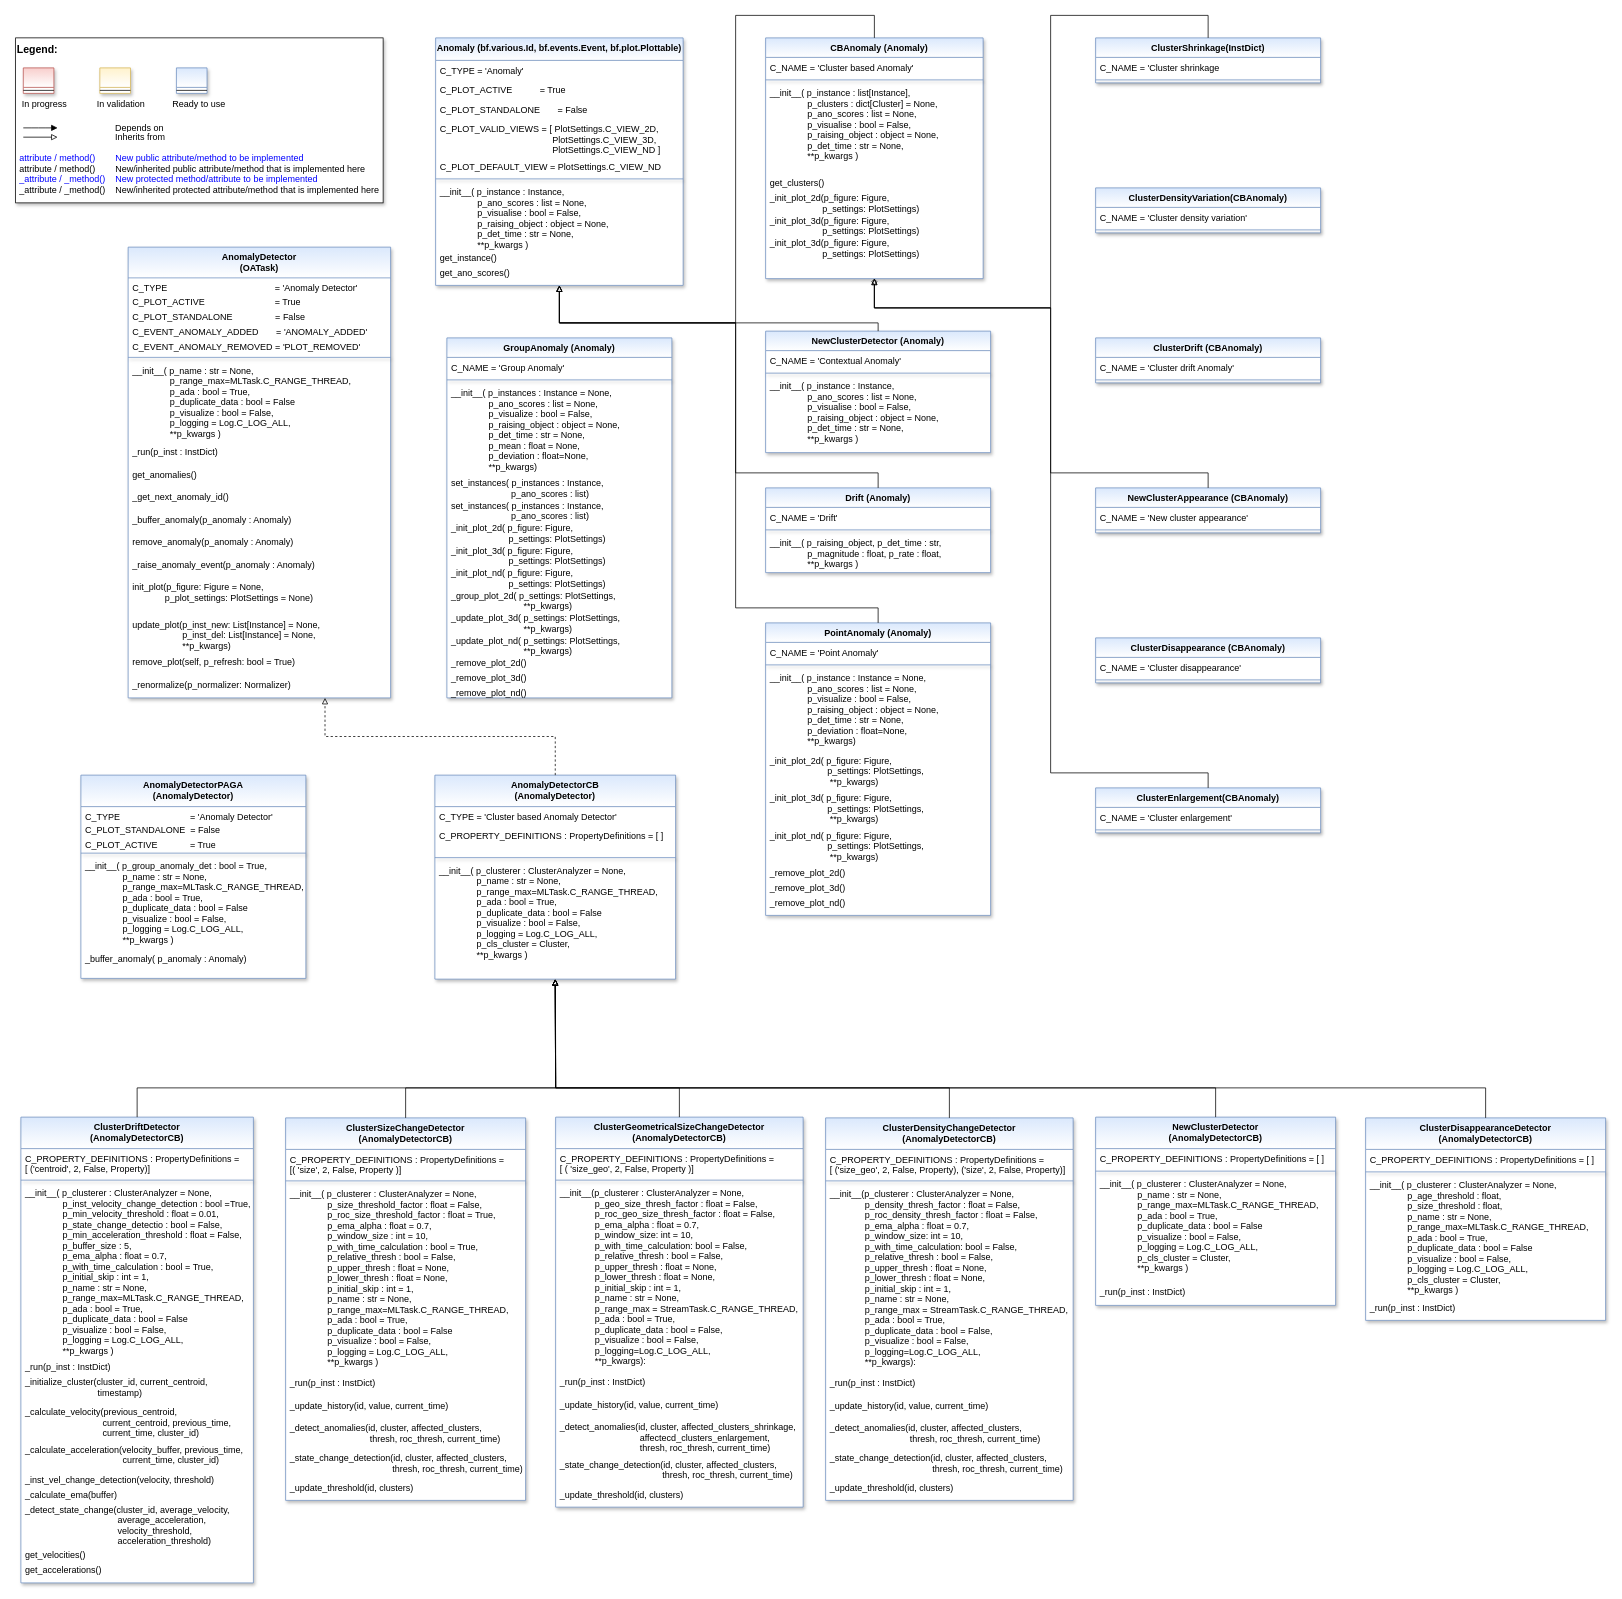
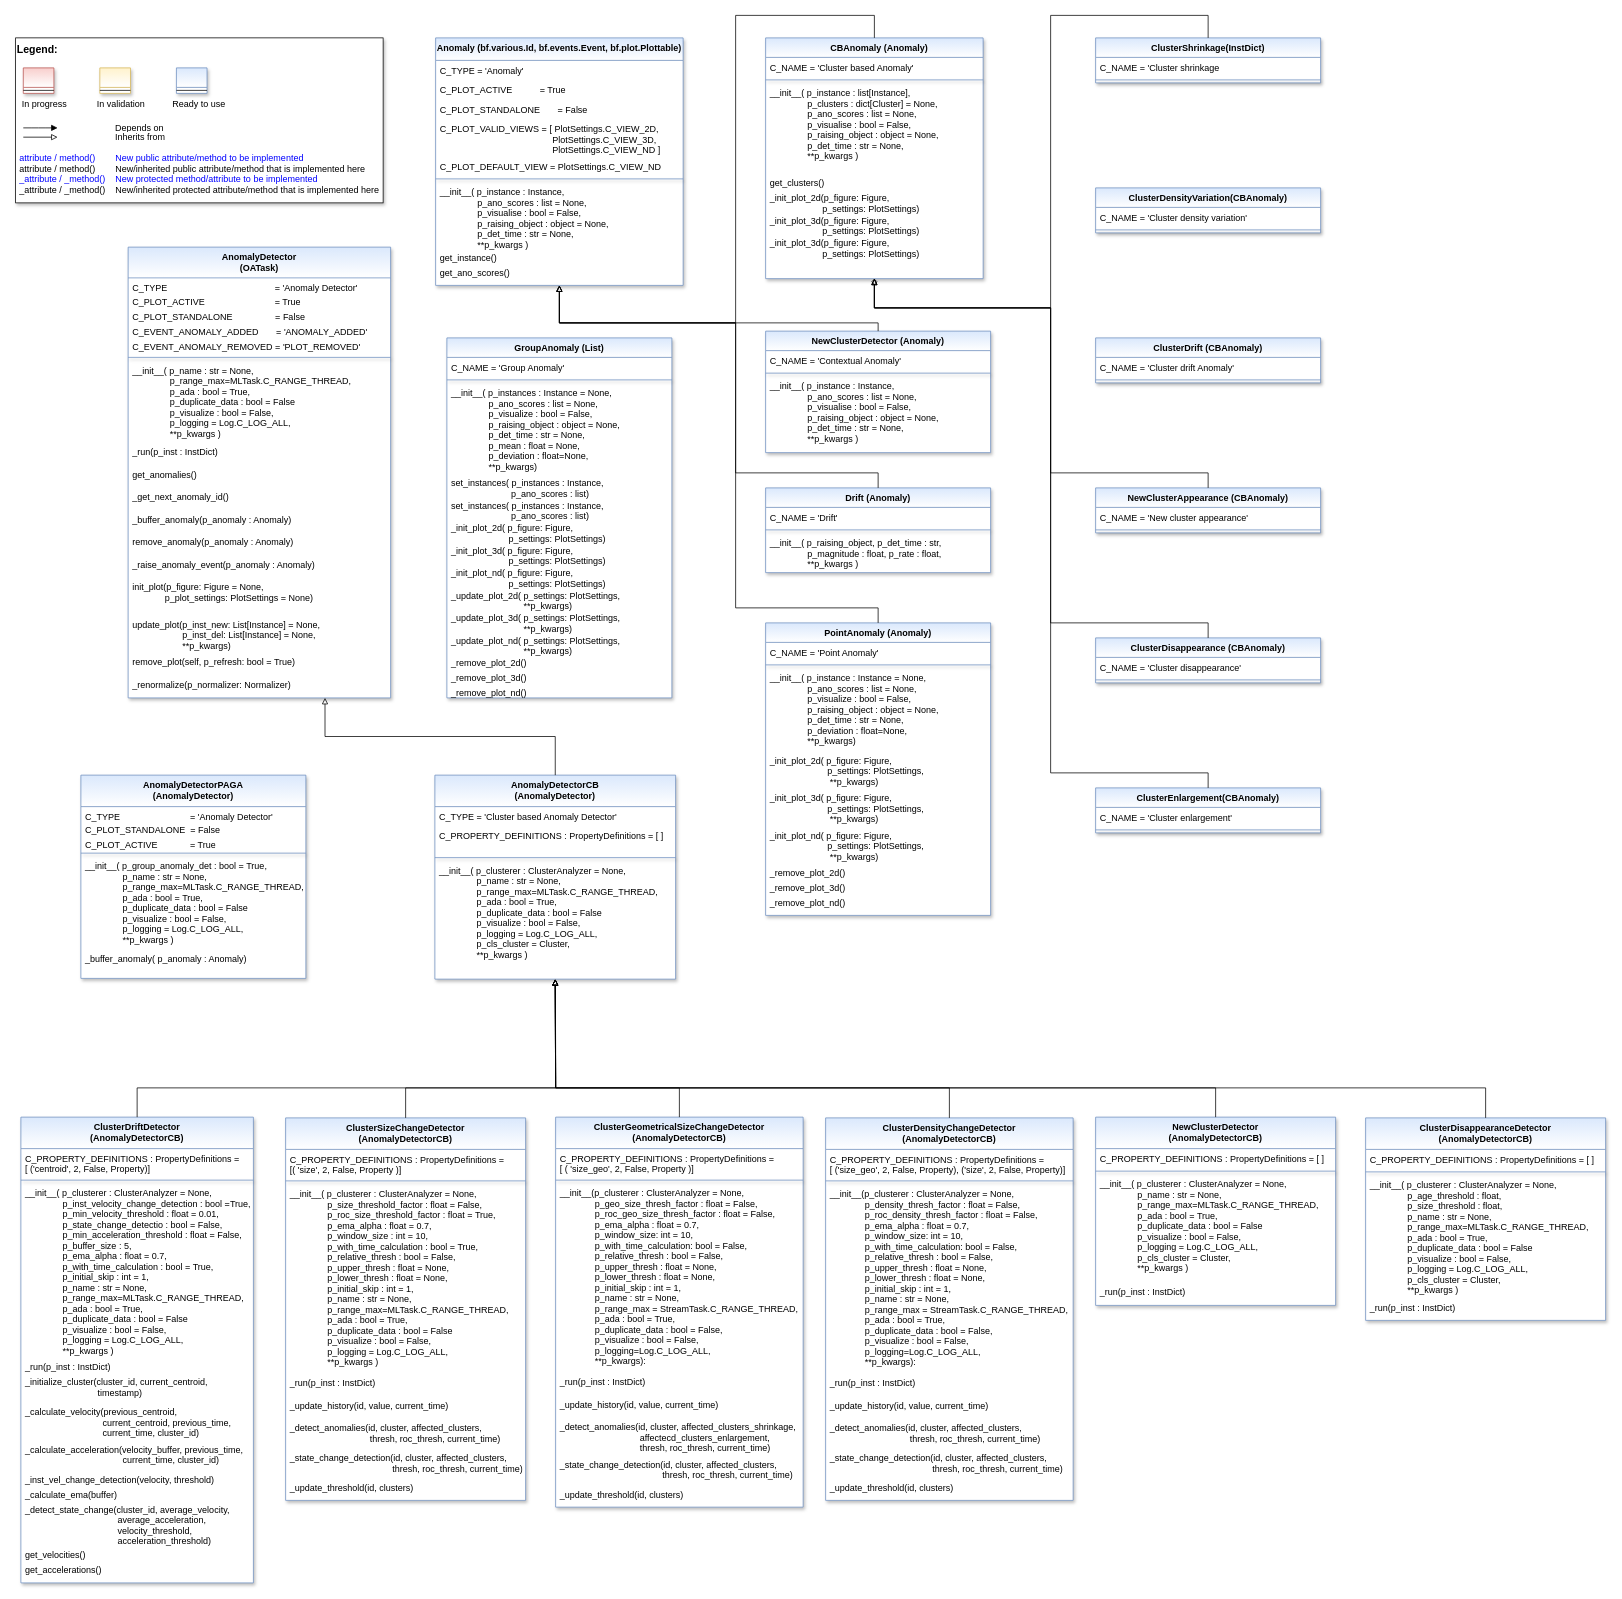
node "GroupAnomaly (Anomaly)": label "GroupAnomaly (Anomaly)" -> "GroupAnomaly (List)"
node "_group_plot_2d( p_settings: PlotSettings, **p_kwargs)": label "_group_plot_2d( p_settings: PlotSettings, **p_kwargs)" -> "_update_plot_2d( p_settings: PlotSettings, **p_kwargs)"
edge "ClusterDisappearance (CBAnomaly)" -> "CBAnomaly (Anomaly)": added
edge "AnomalyDetectorCB (AnomalyDetector)" -> "AnomalyDetector (OATask)": style dashed -> solid
